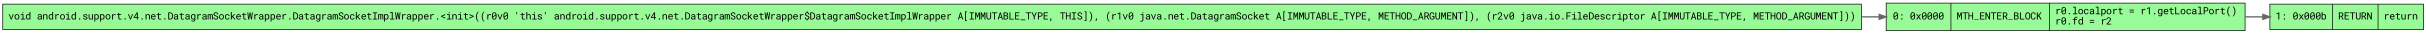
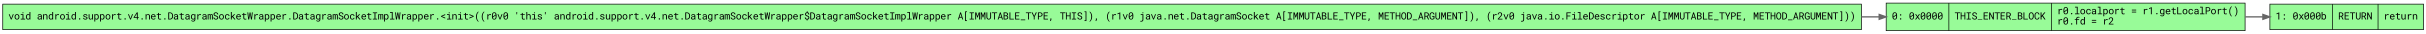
node "0: 0x0000": text "MTH_ENTER_BLOCK" -> "THIS_ENTER_BLOCK"
